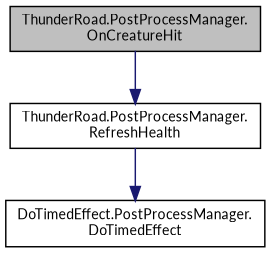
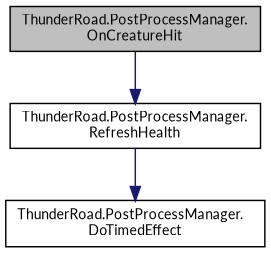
node "DoTimedEffect.PostProcessManager. DoTimedEffect": label "DoTimedEffect.PostProcessManager. DoTimedEffect" -> "ThunderRoad.PostProcessManager. DoTimedEffect"
